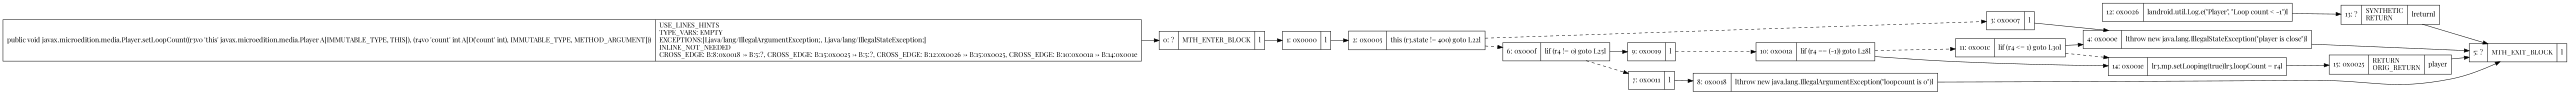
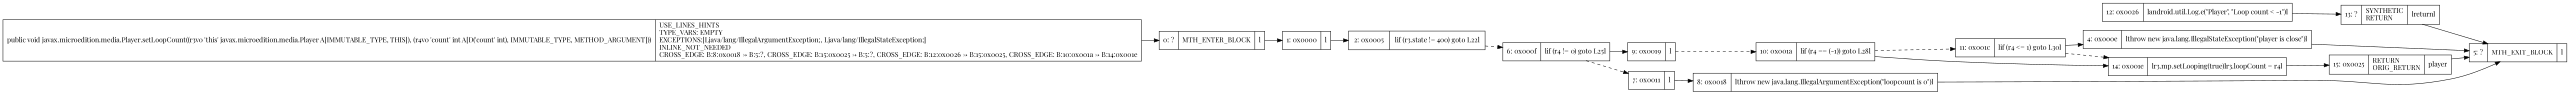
node "3: 0x0007": removed
node "2: 0x0005": text "this (r3.state != 400) goto L22l" -> "lif (r3.state != 400) goto L22l"
